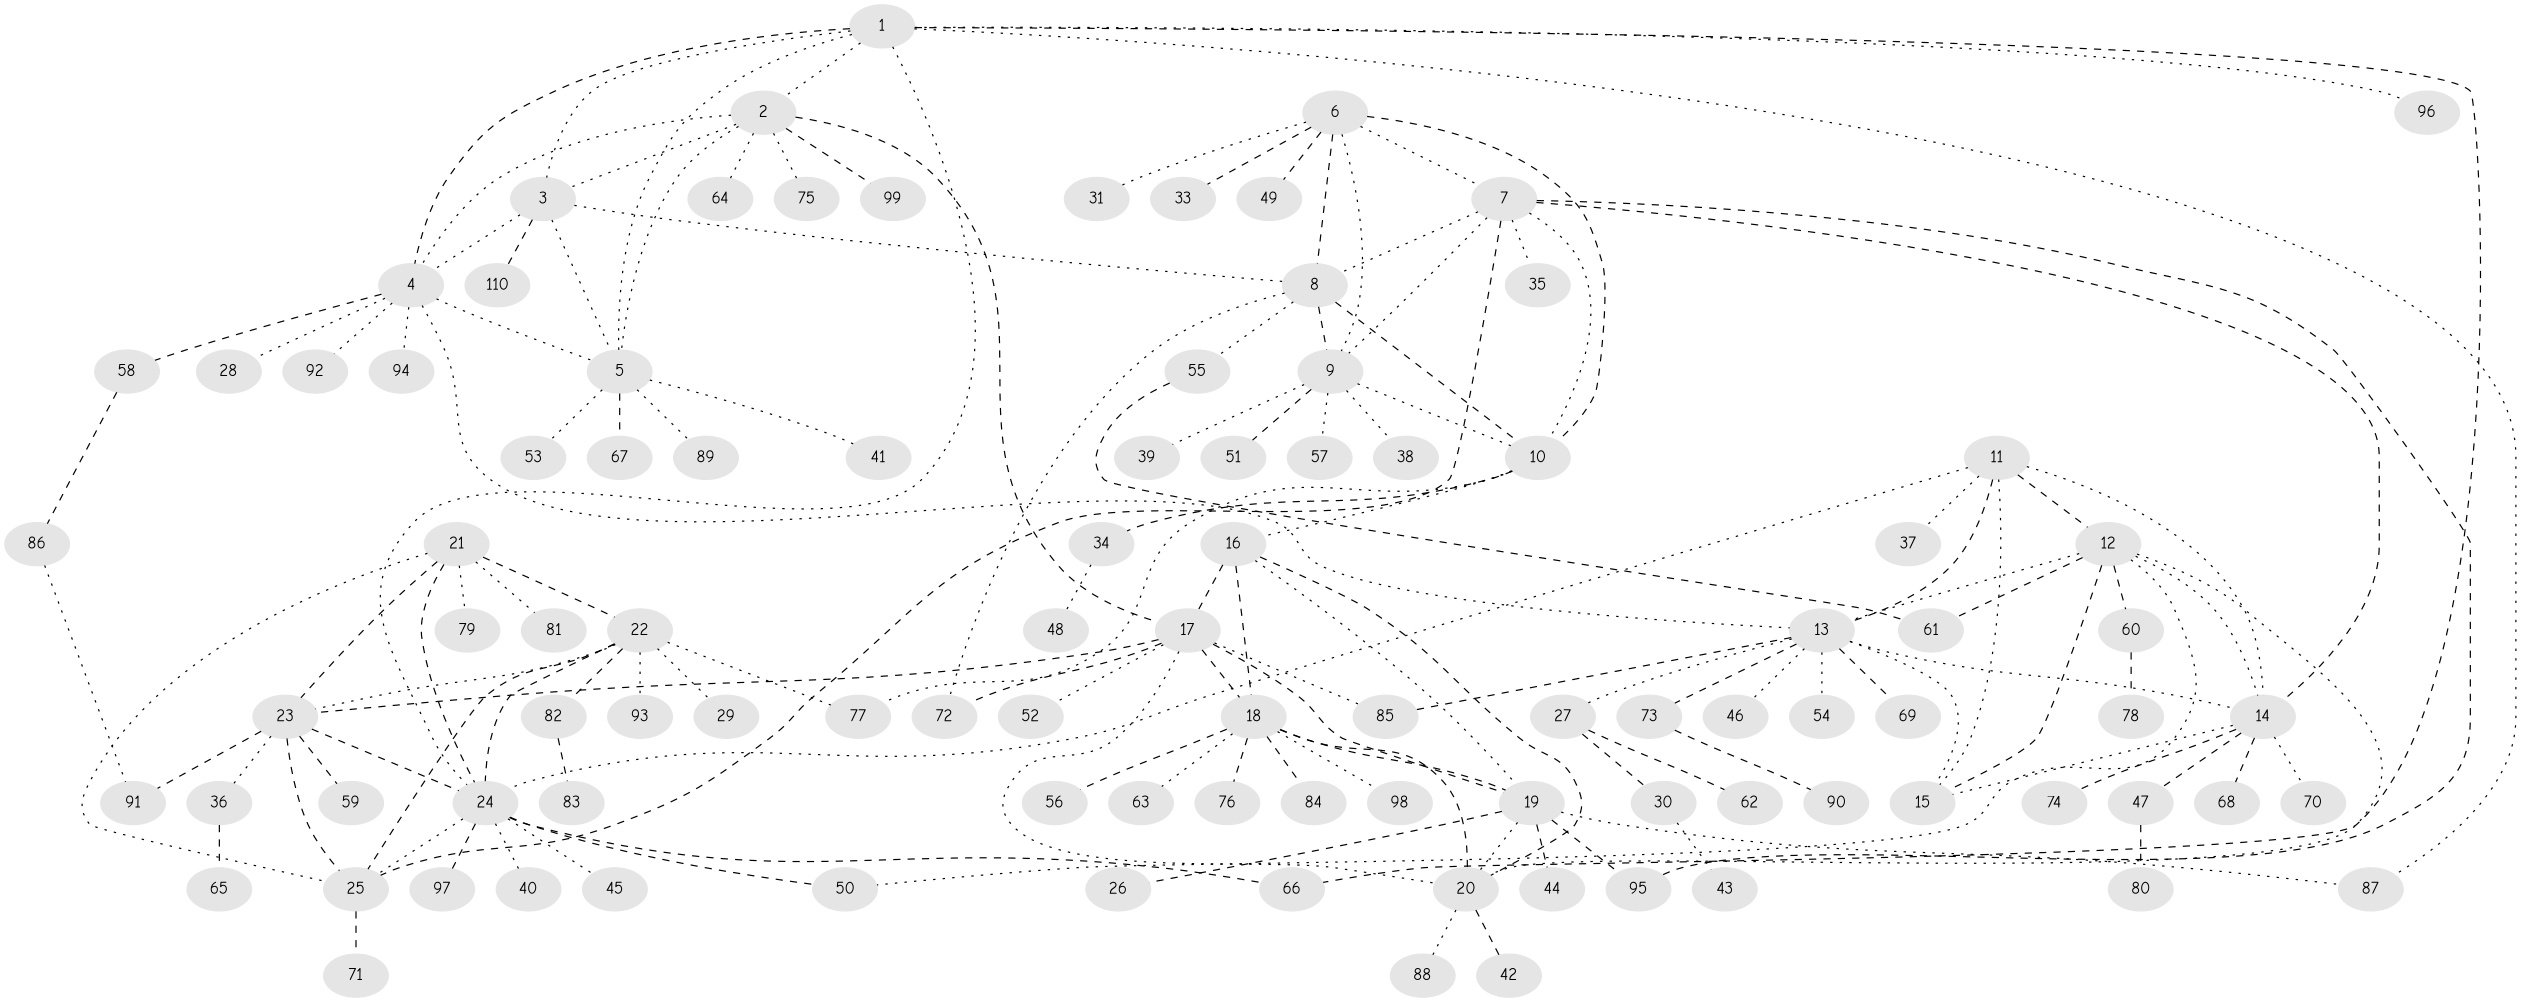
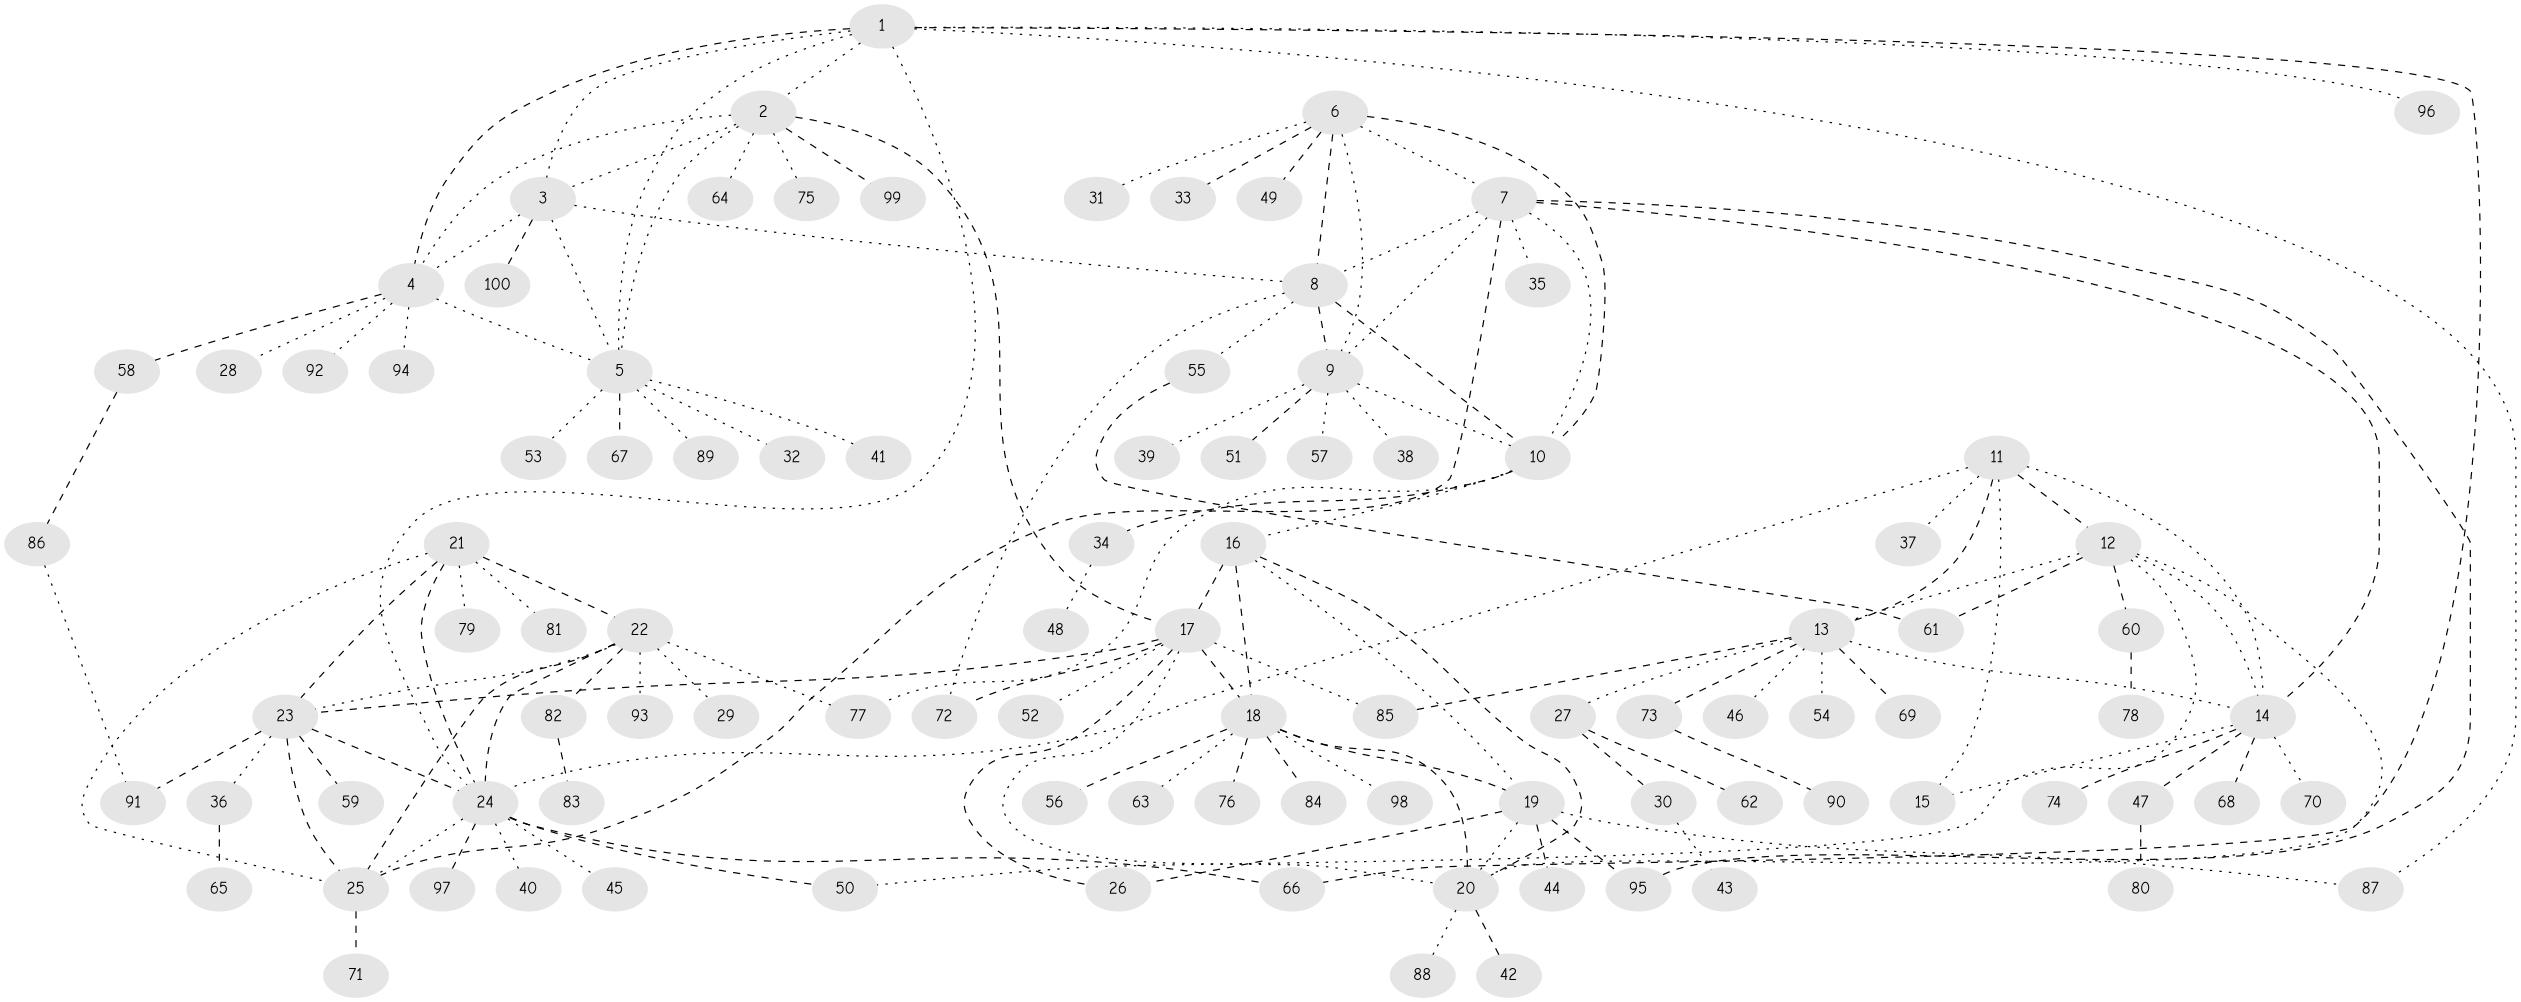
node "110": label "110" -> "100"
node "32": added
edge "4" -- "13": removed
edge "13" -- "15": removed
edge "12" -- "15": removed
edge "17" -- "19": now "17" -- "26"
